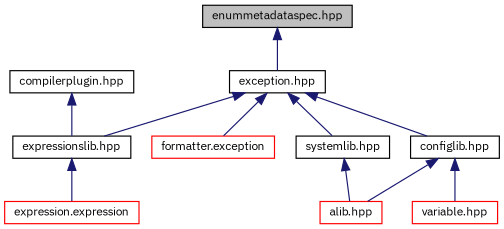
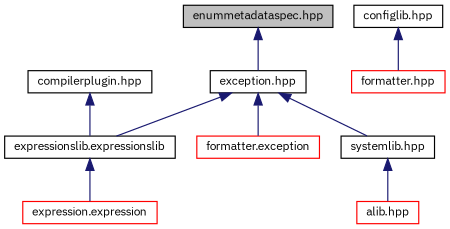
edge "configlib.hpp" -> "exception.hpp": removed
node "expressionslib.hpp": label "expressionslib.hpp" -> "expressionslib.expressionslib"
edge "alib.hpp" -> "configlib.hpp": removed
node "variable.hpp": label "variable.hpp" -> "formatter.hpp"
